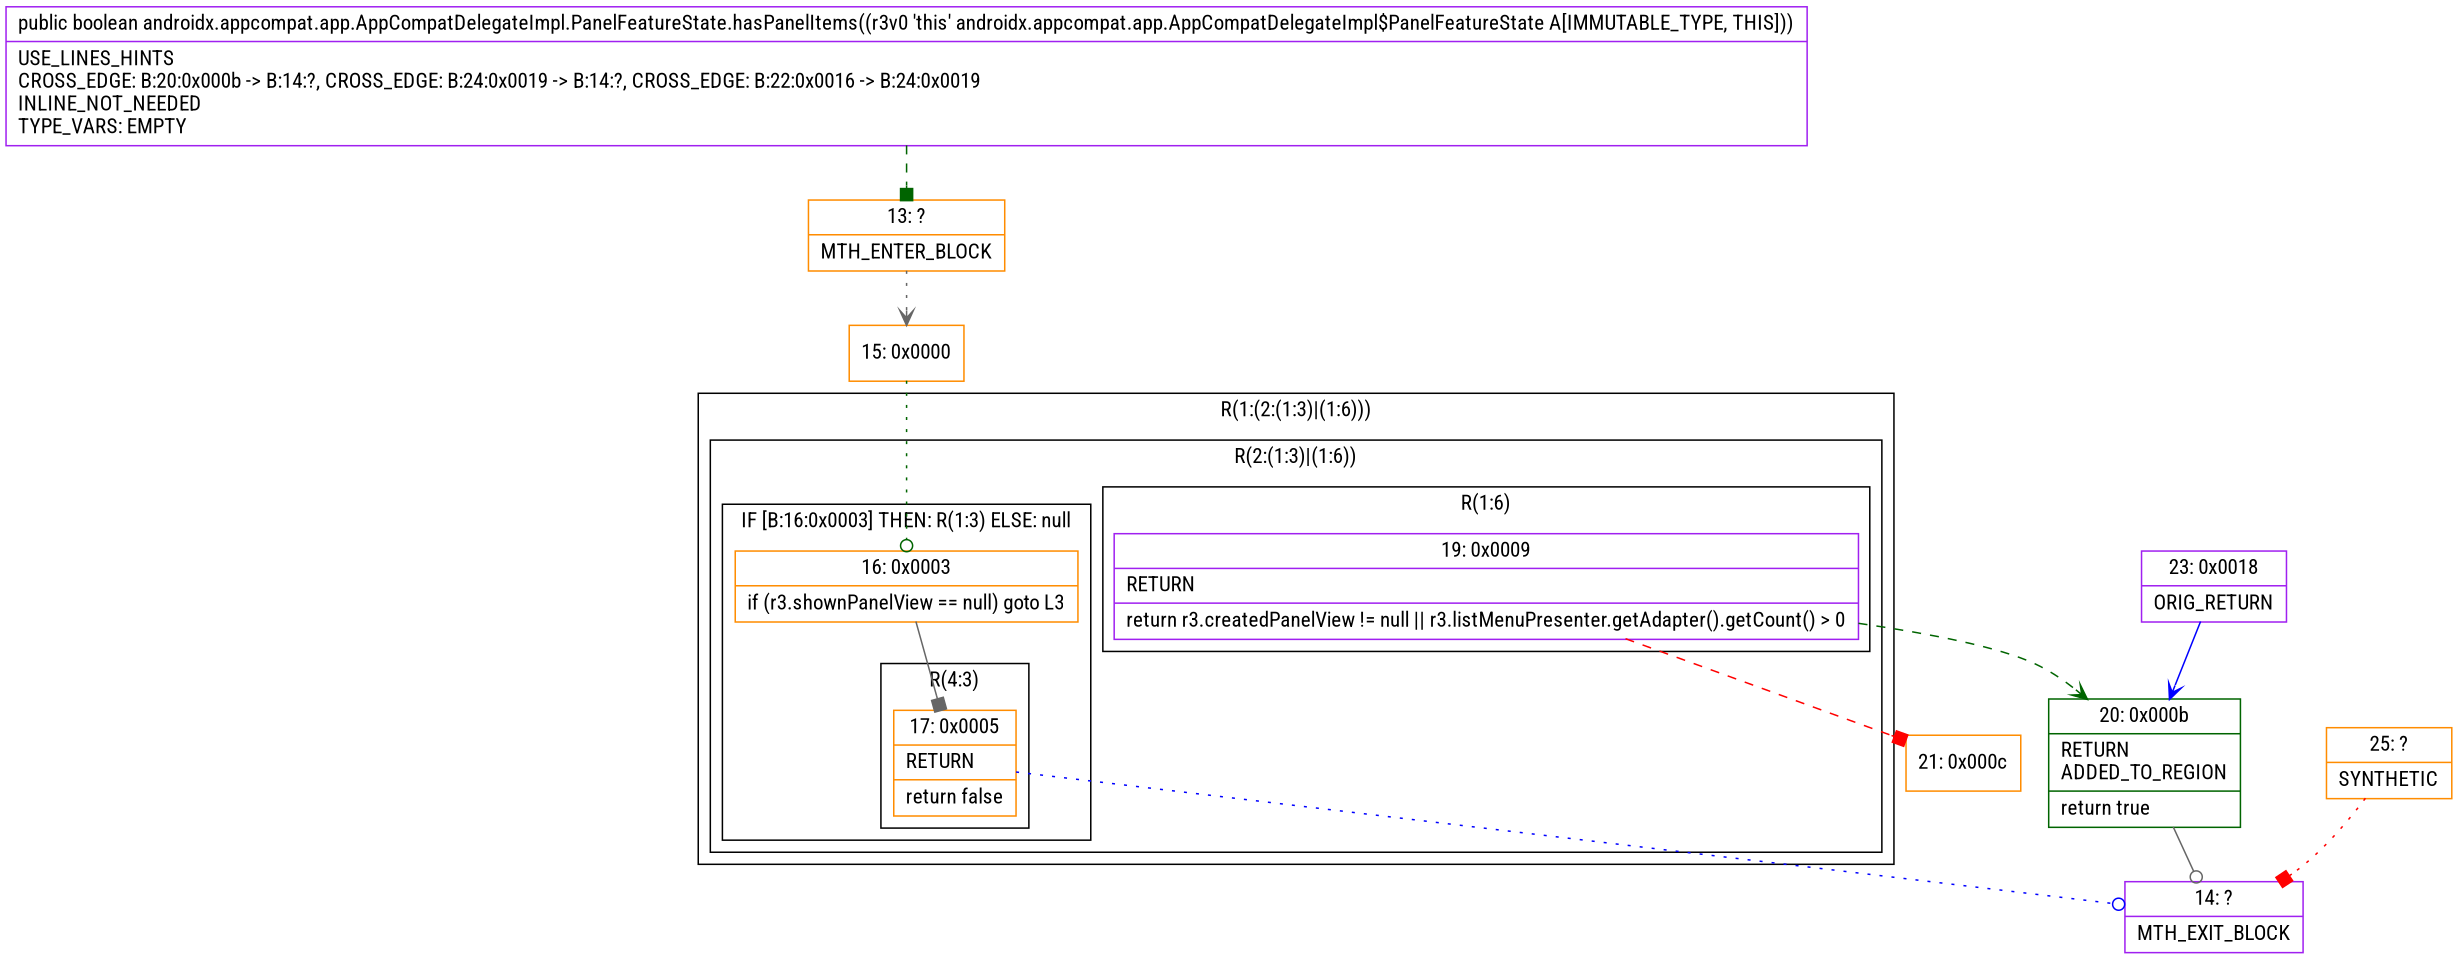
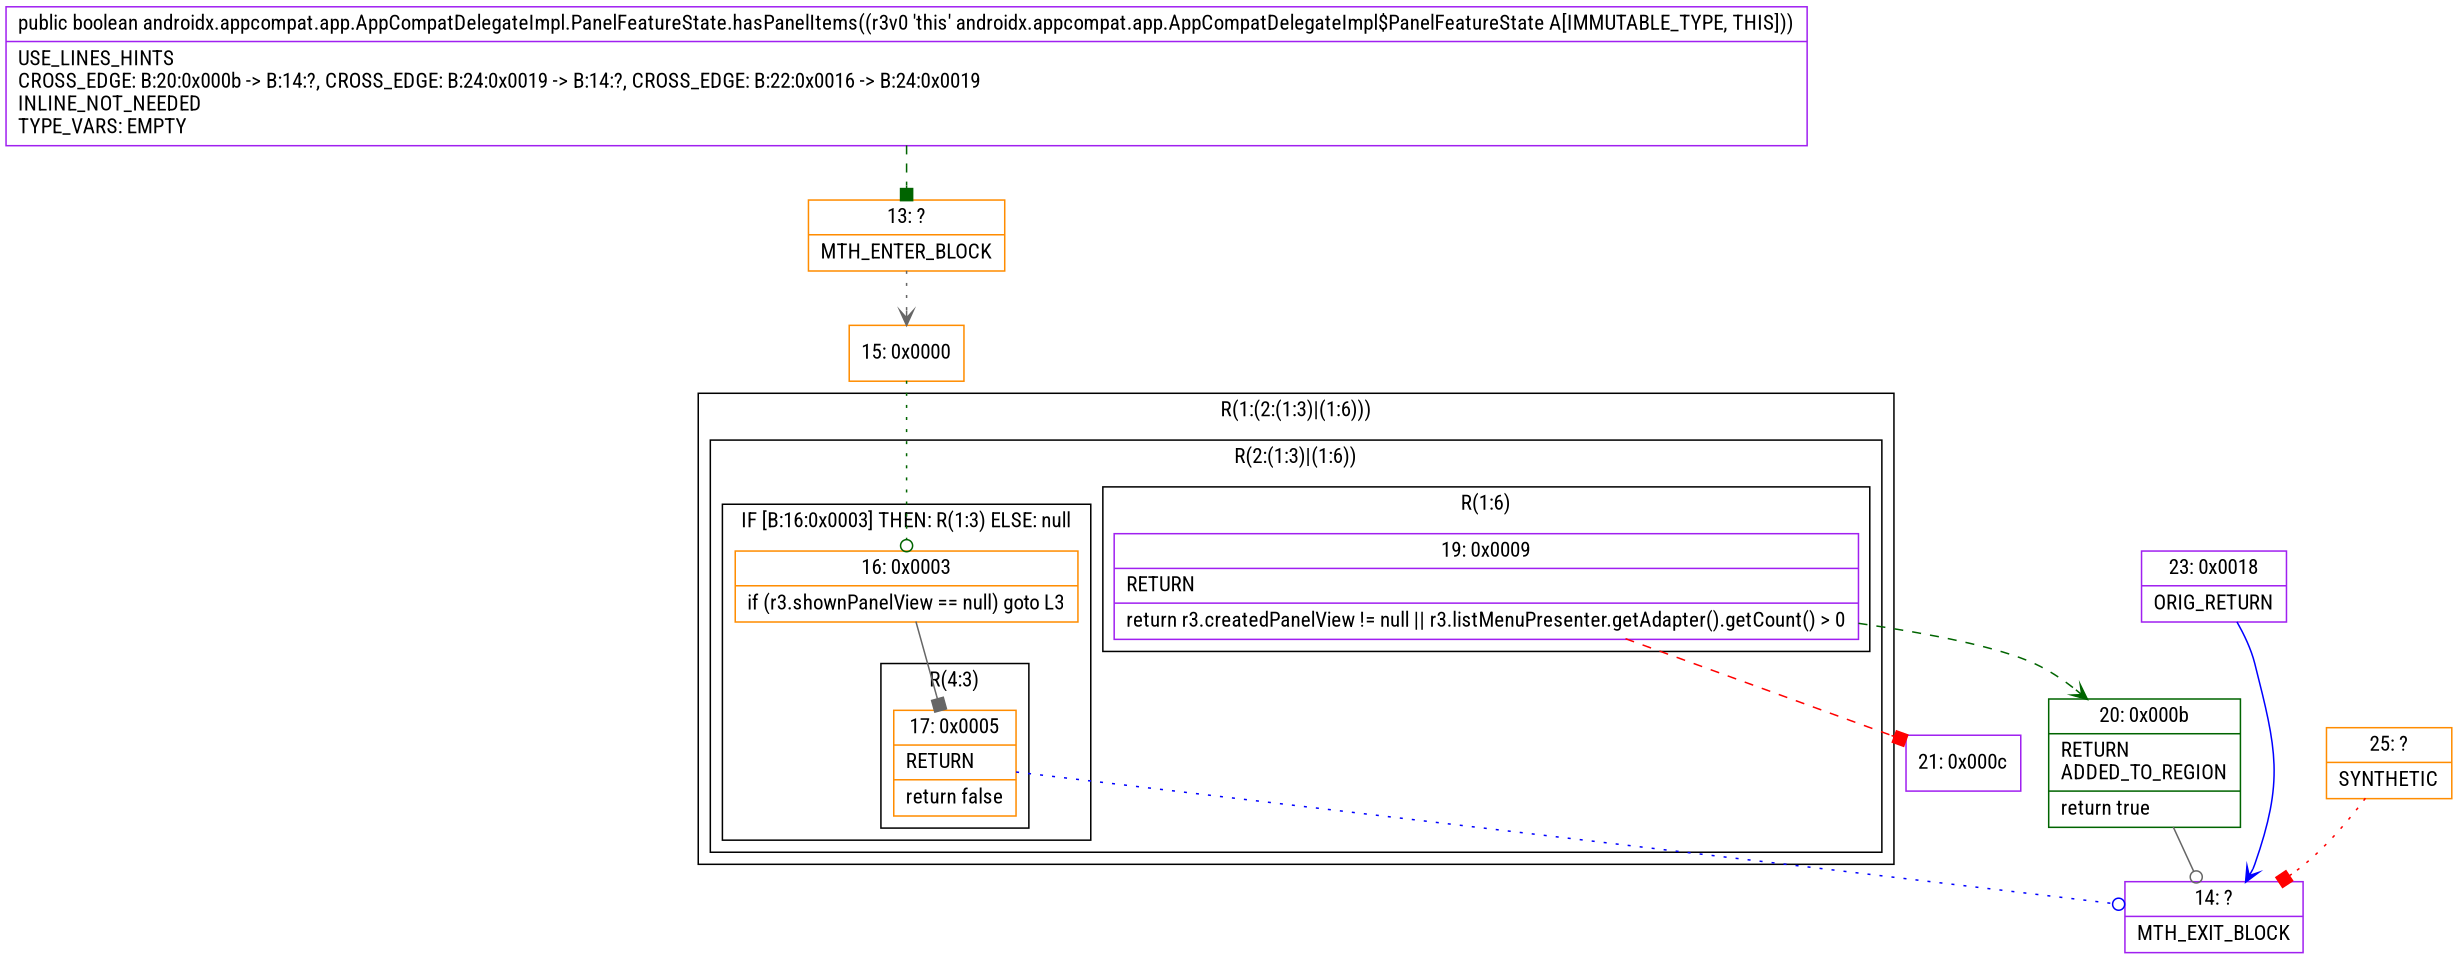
edge "23: 0x0018" -> "20: 0x000b": now "23: 0x0018" -> "14: ?"
node "21: 0x000c": color darkorange -> purple
